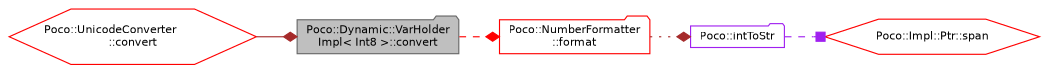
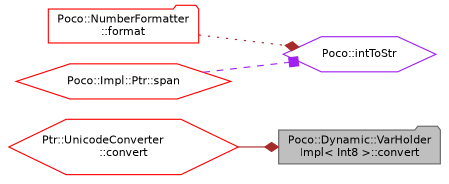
node "Poco::UnicodeConverter ::convert": label "Poco::UnicodeConverter ::convert" -> "Ptr::UnicodeConverter ::convert"
edge "Poco::Dynamic::VarHolder Impl< Int8 >::convert" -> "Poco::NumberFormatter ::format": removed
node "Poco::intToStr": shape folder -> hexagon
edge "Poco::intToStr" -> "Poco::Impl::Ptr::span": reversed
